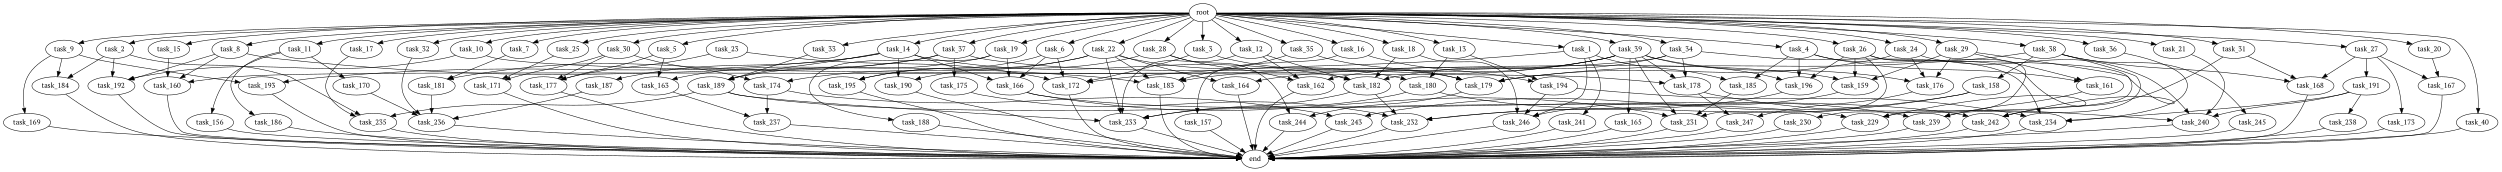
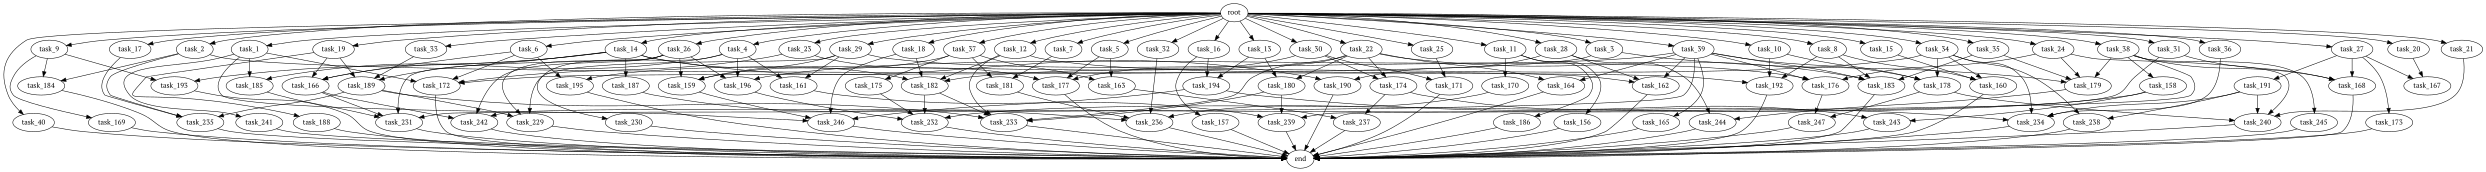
edge "root" -> "task_23": added
edge "task_34" -> "task_238": added
edge "task_167" -> "end": removed
